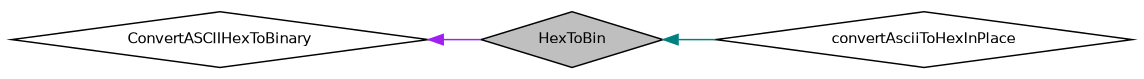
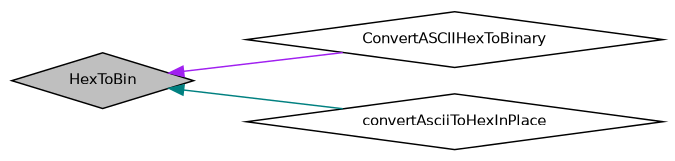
edge "HexToBin" -> "ConvertASCIIHexToBinary": reversed
